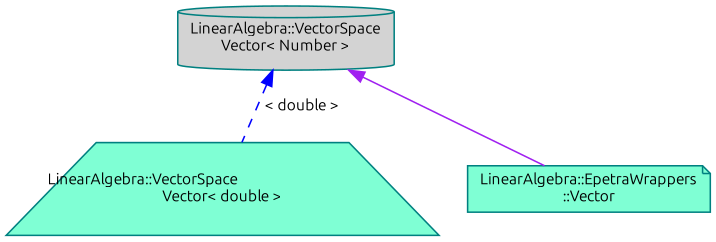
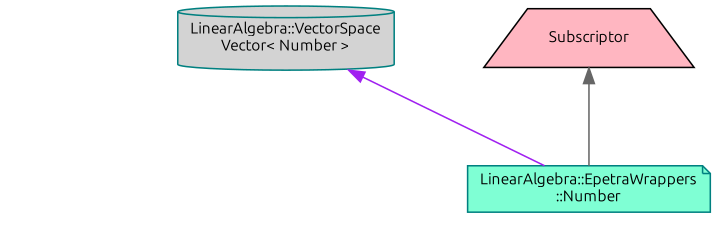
node "Subscriptor": added
node "LinearAlgebra::VectorSpace Vector< double >": removed
node "LinearAlgebra::EpetraWrappers ::Vector": label "LinearAlgebra::EpetraWrappers ::Vector" -> "LinearAlgebra::EpetraWrappers ::Number"
